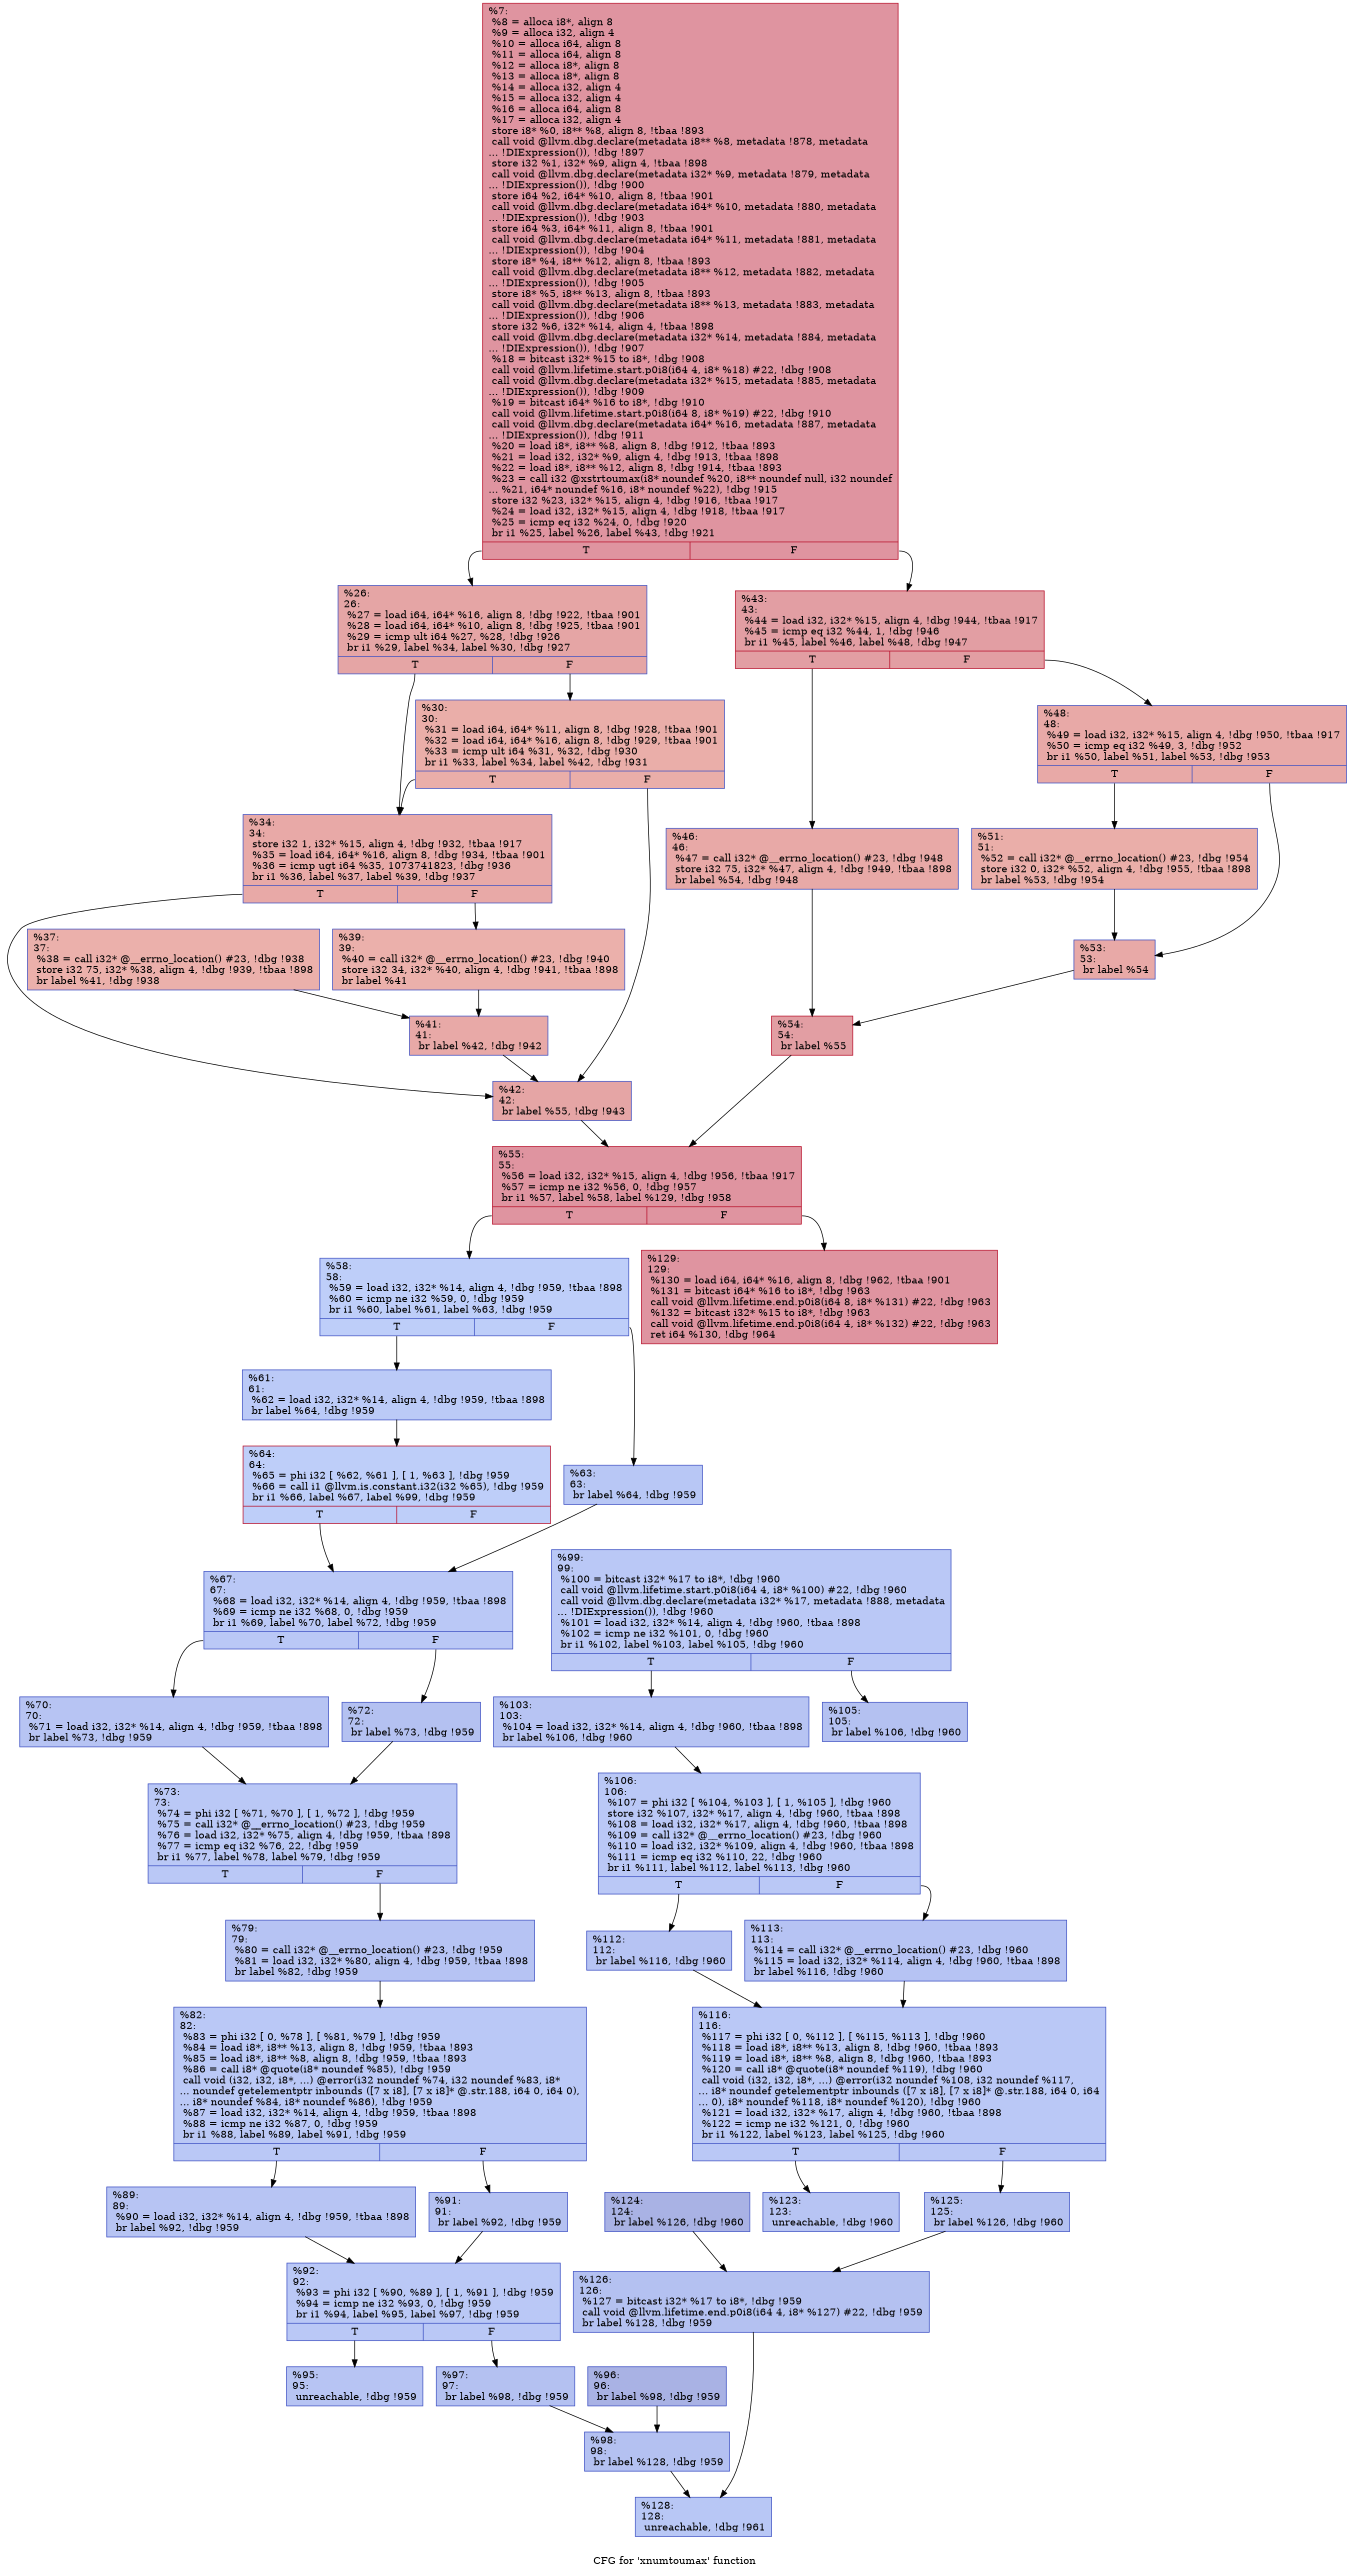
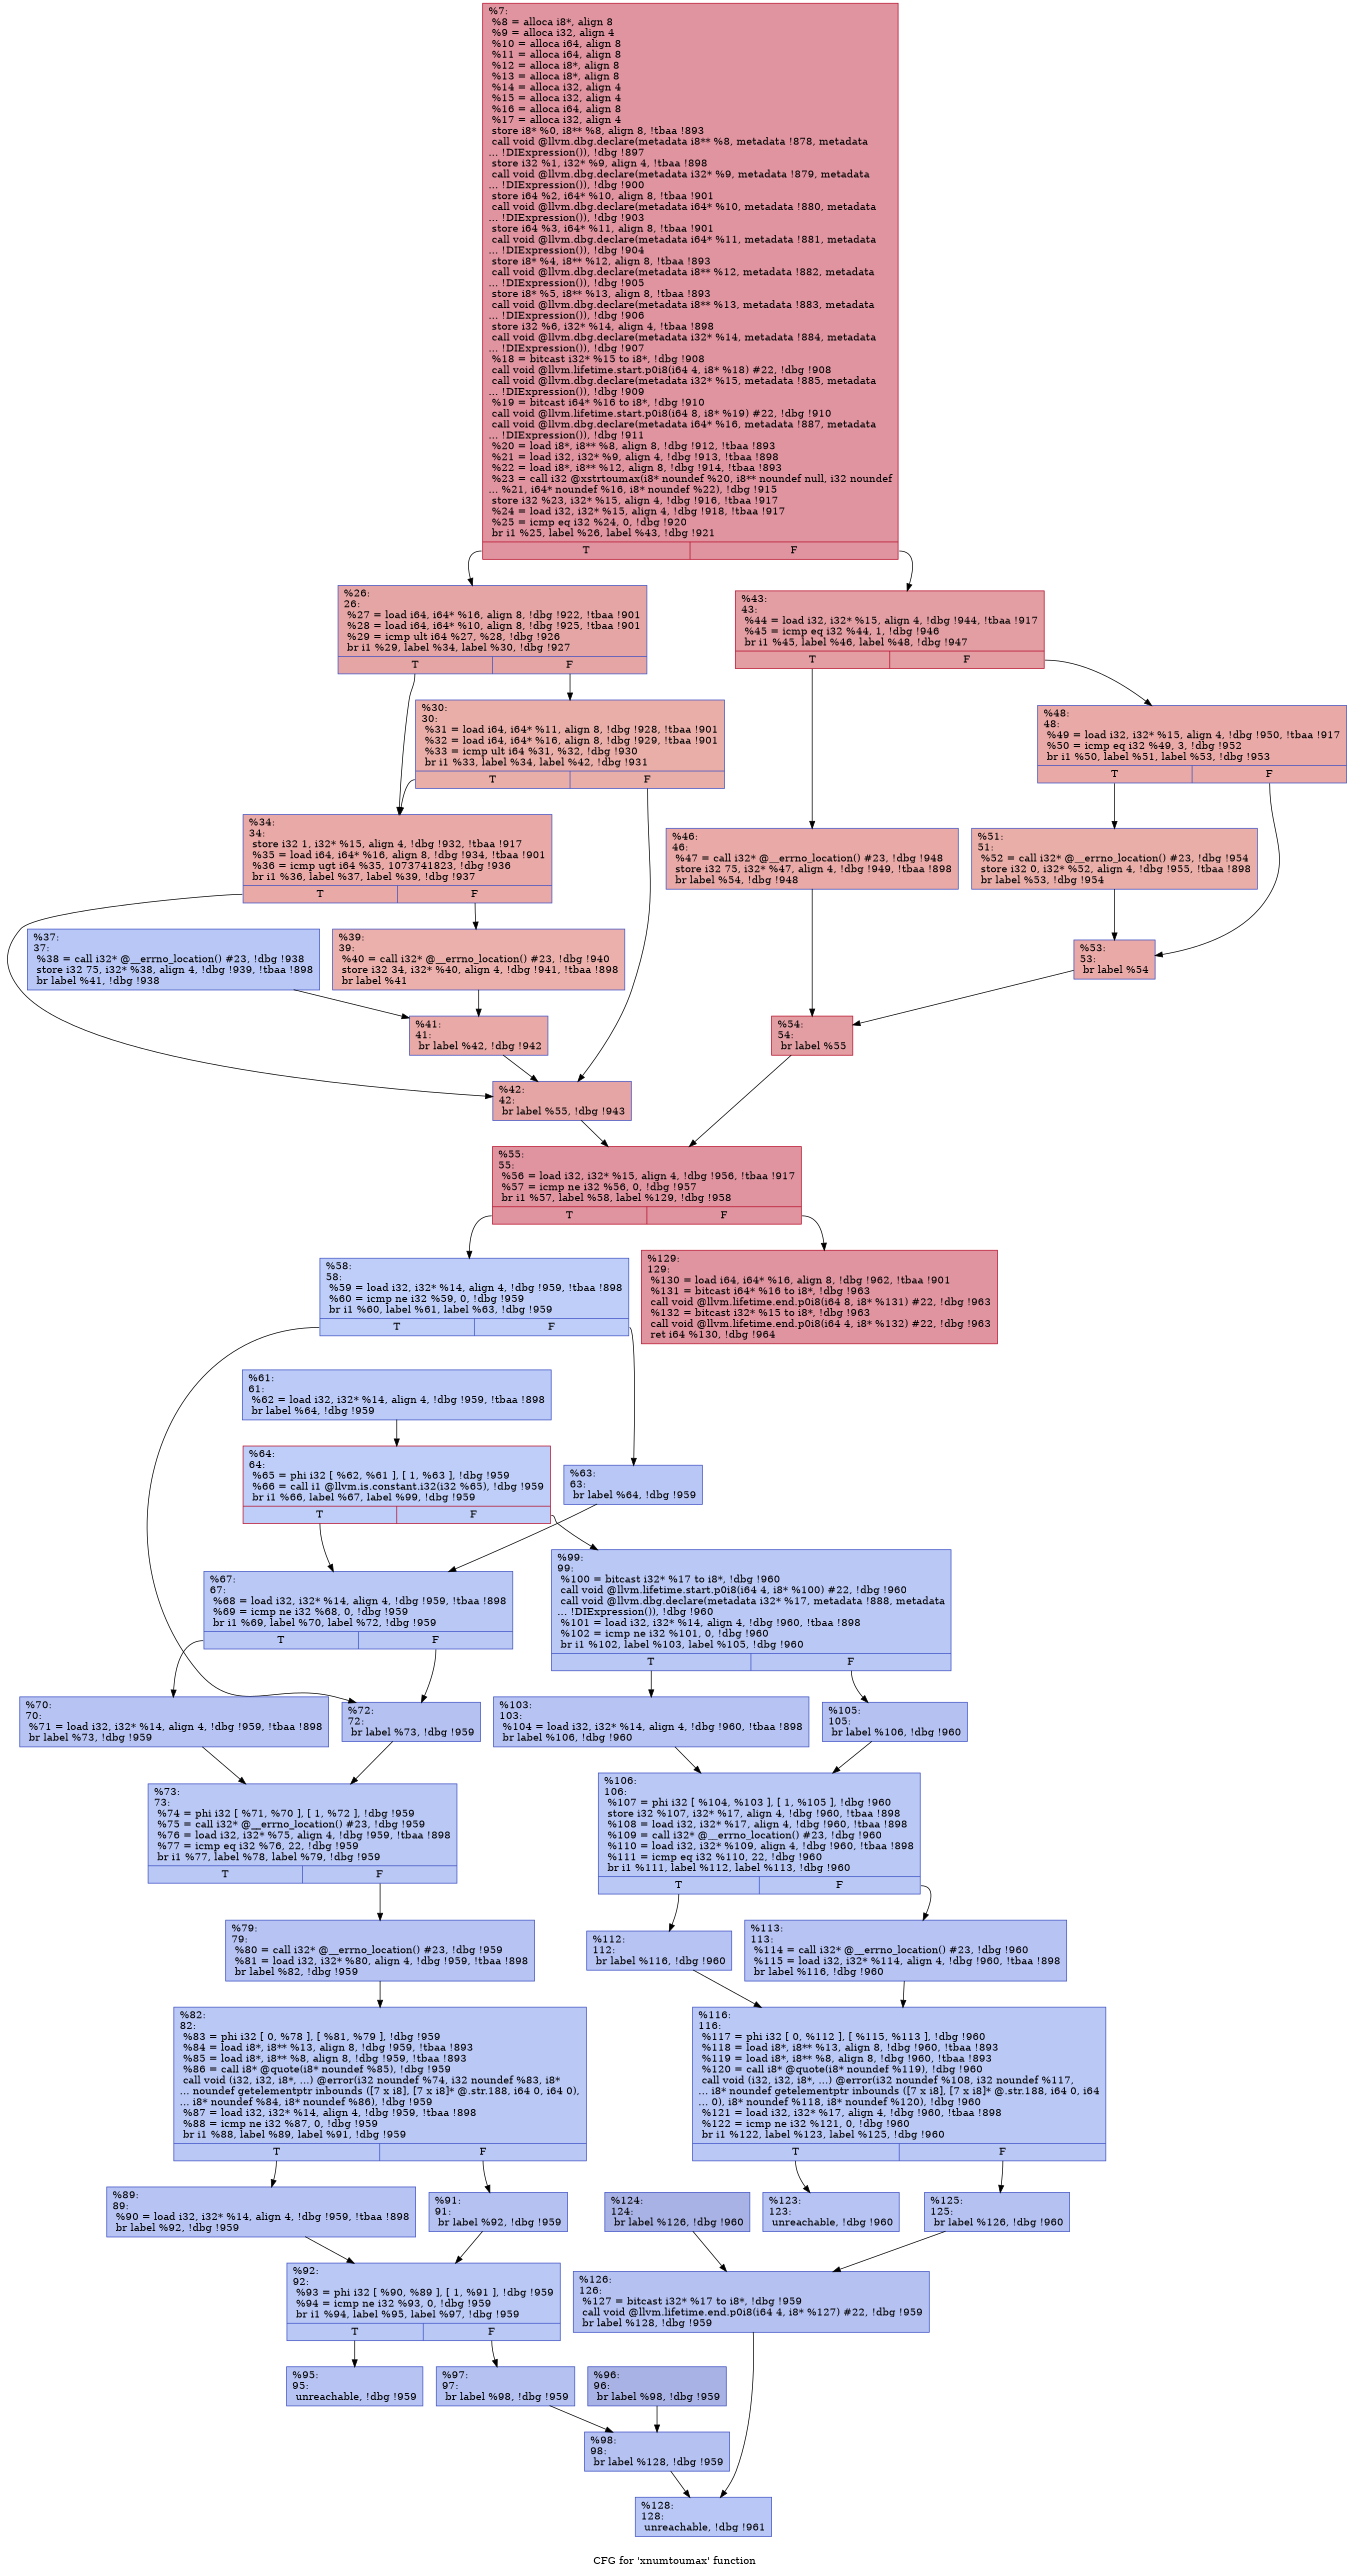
node "%37:": fillcolor #d24b4070 -> #5f7fe870
edge "%58:" -> "%61:": now "%58:" -> "%72:"
edge "%64:" -> "%99:": added
edge "%105:" -> "%106:": added
